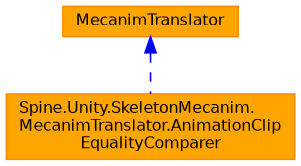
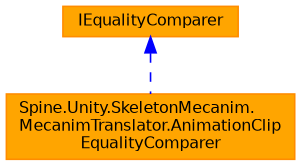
node "MecanimTranslator": label "MecanimTranslator" -> "IEqualityComparer"
